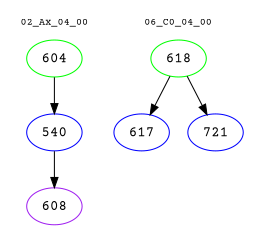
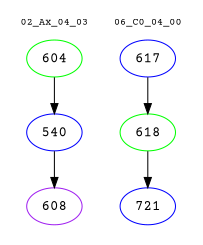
cluster "02_Ax_04_00": label "02_Ax_04_00" -> "02_Ax_04_03"
edge "618" -> "617": reversed
